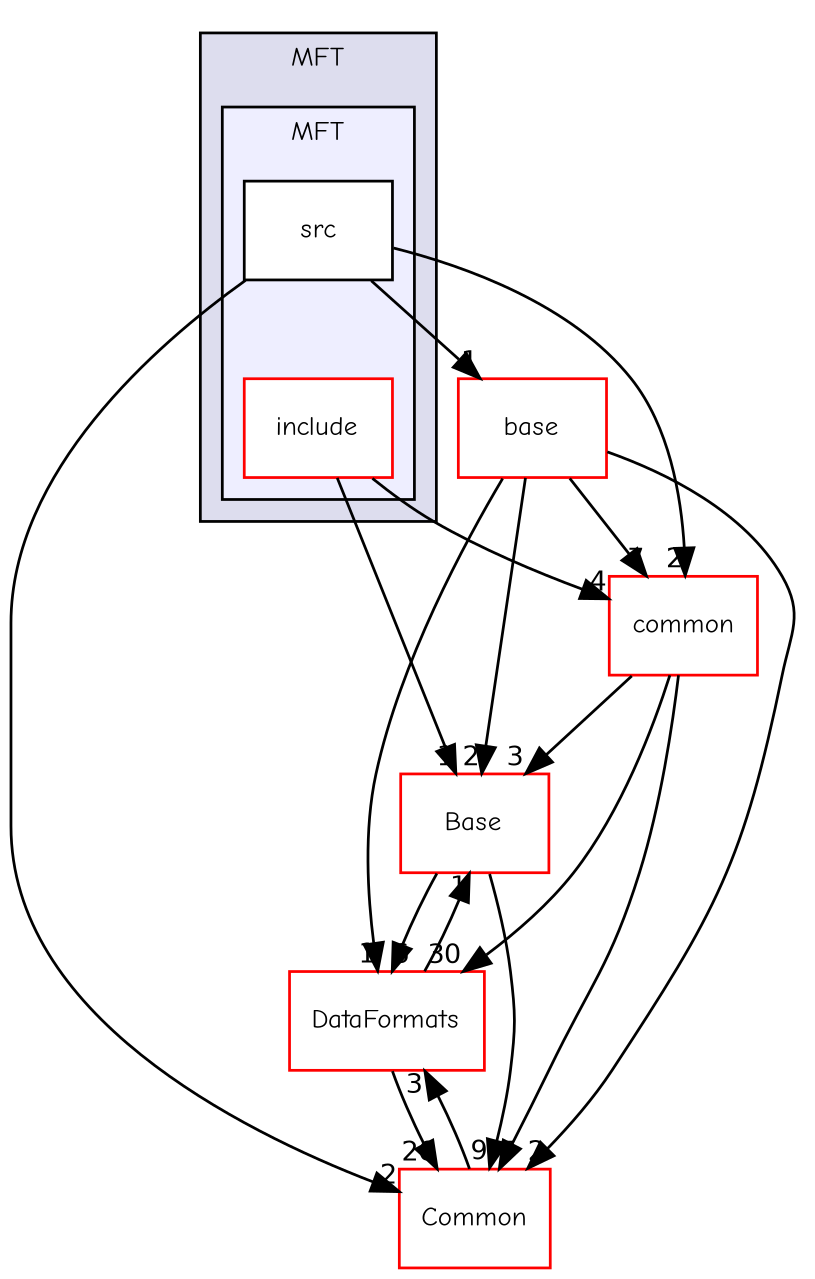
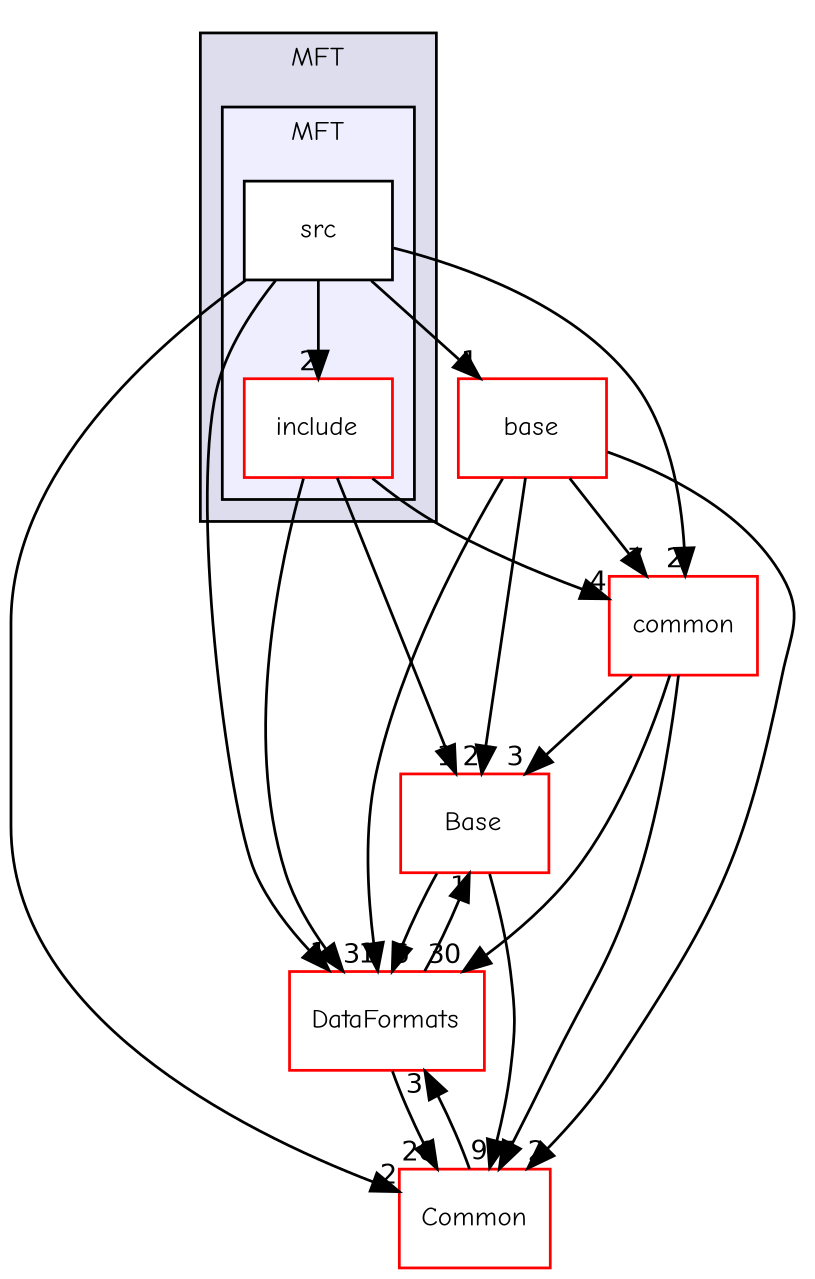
edge "src" -> "include": added
edge "src" -> "DataFormats": added
edge "include" -> "DataFormats": added
